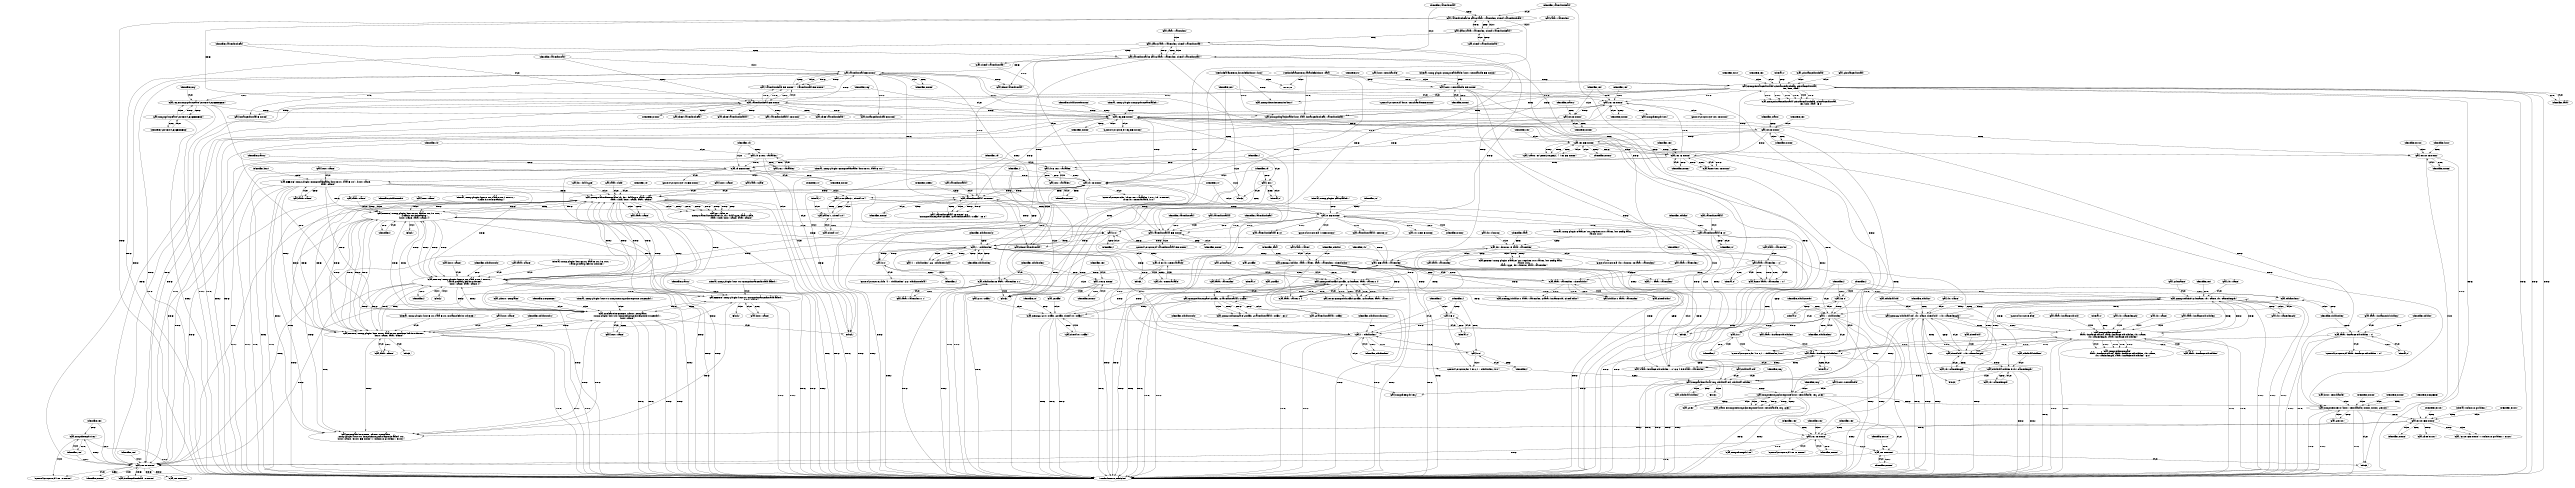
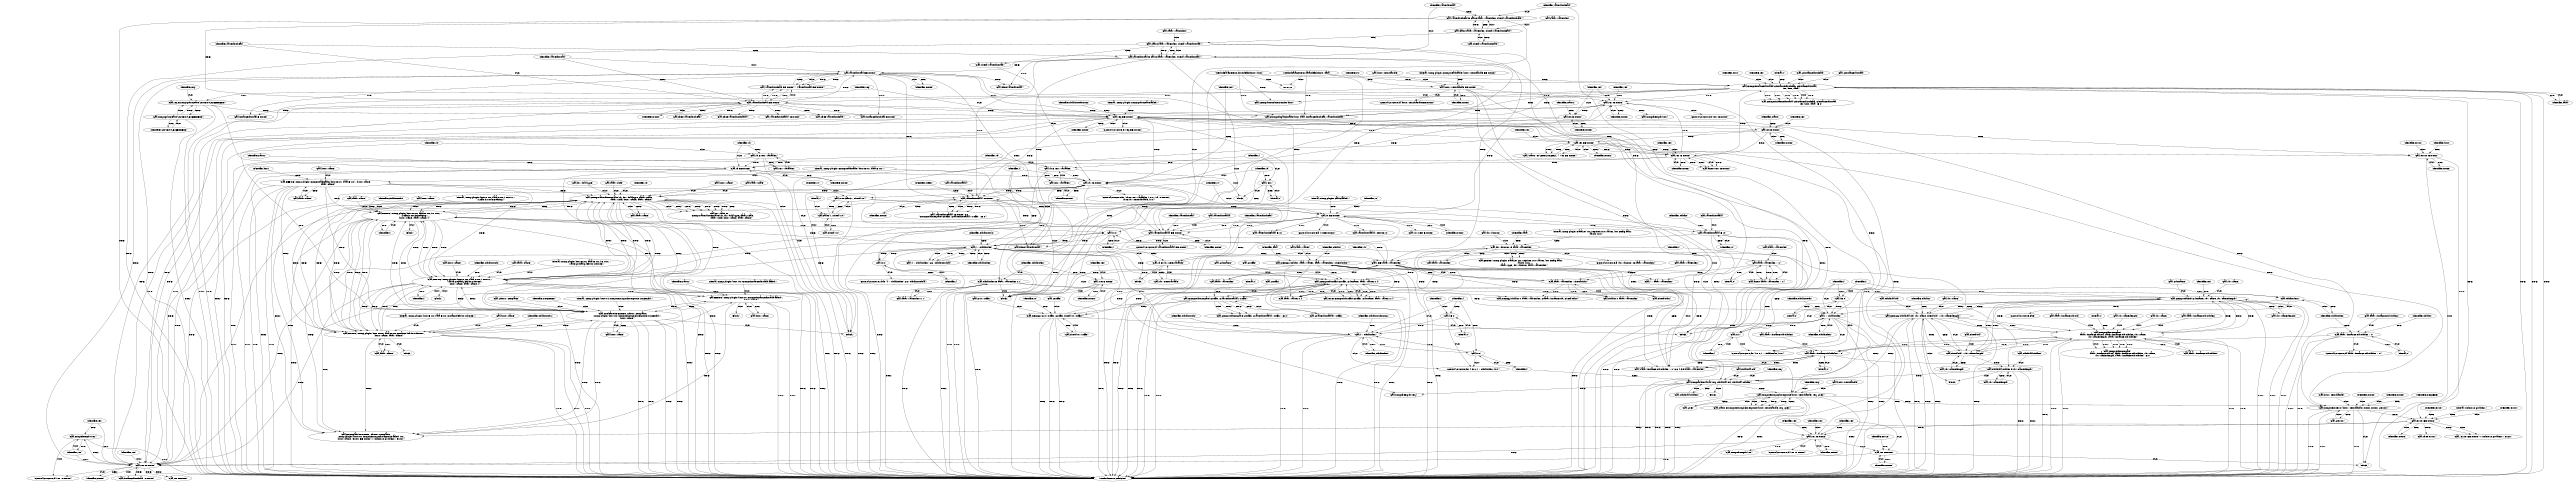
node "(Call,csnmp_host_int_session(host))": label "(Call,csnmp_host_int_session(host))" -> "(Call,csnmp_host_close_session(host))"
node "(ControlStructure,if (vb == NULL))": removed
